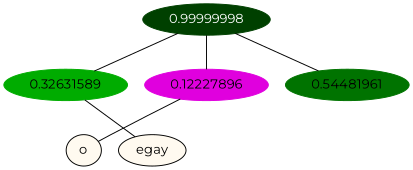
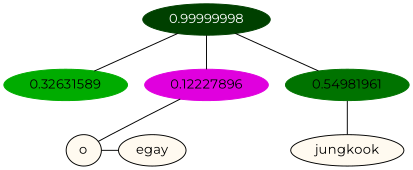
node "0.54481961": label "0.54481961" -> "0.54981961"
edge "0.32631589" -- "egay": now "o" -- "egay"
node "jungkook": added
